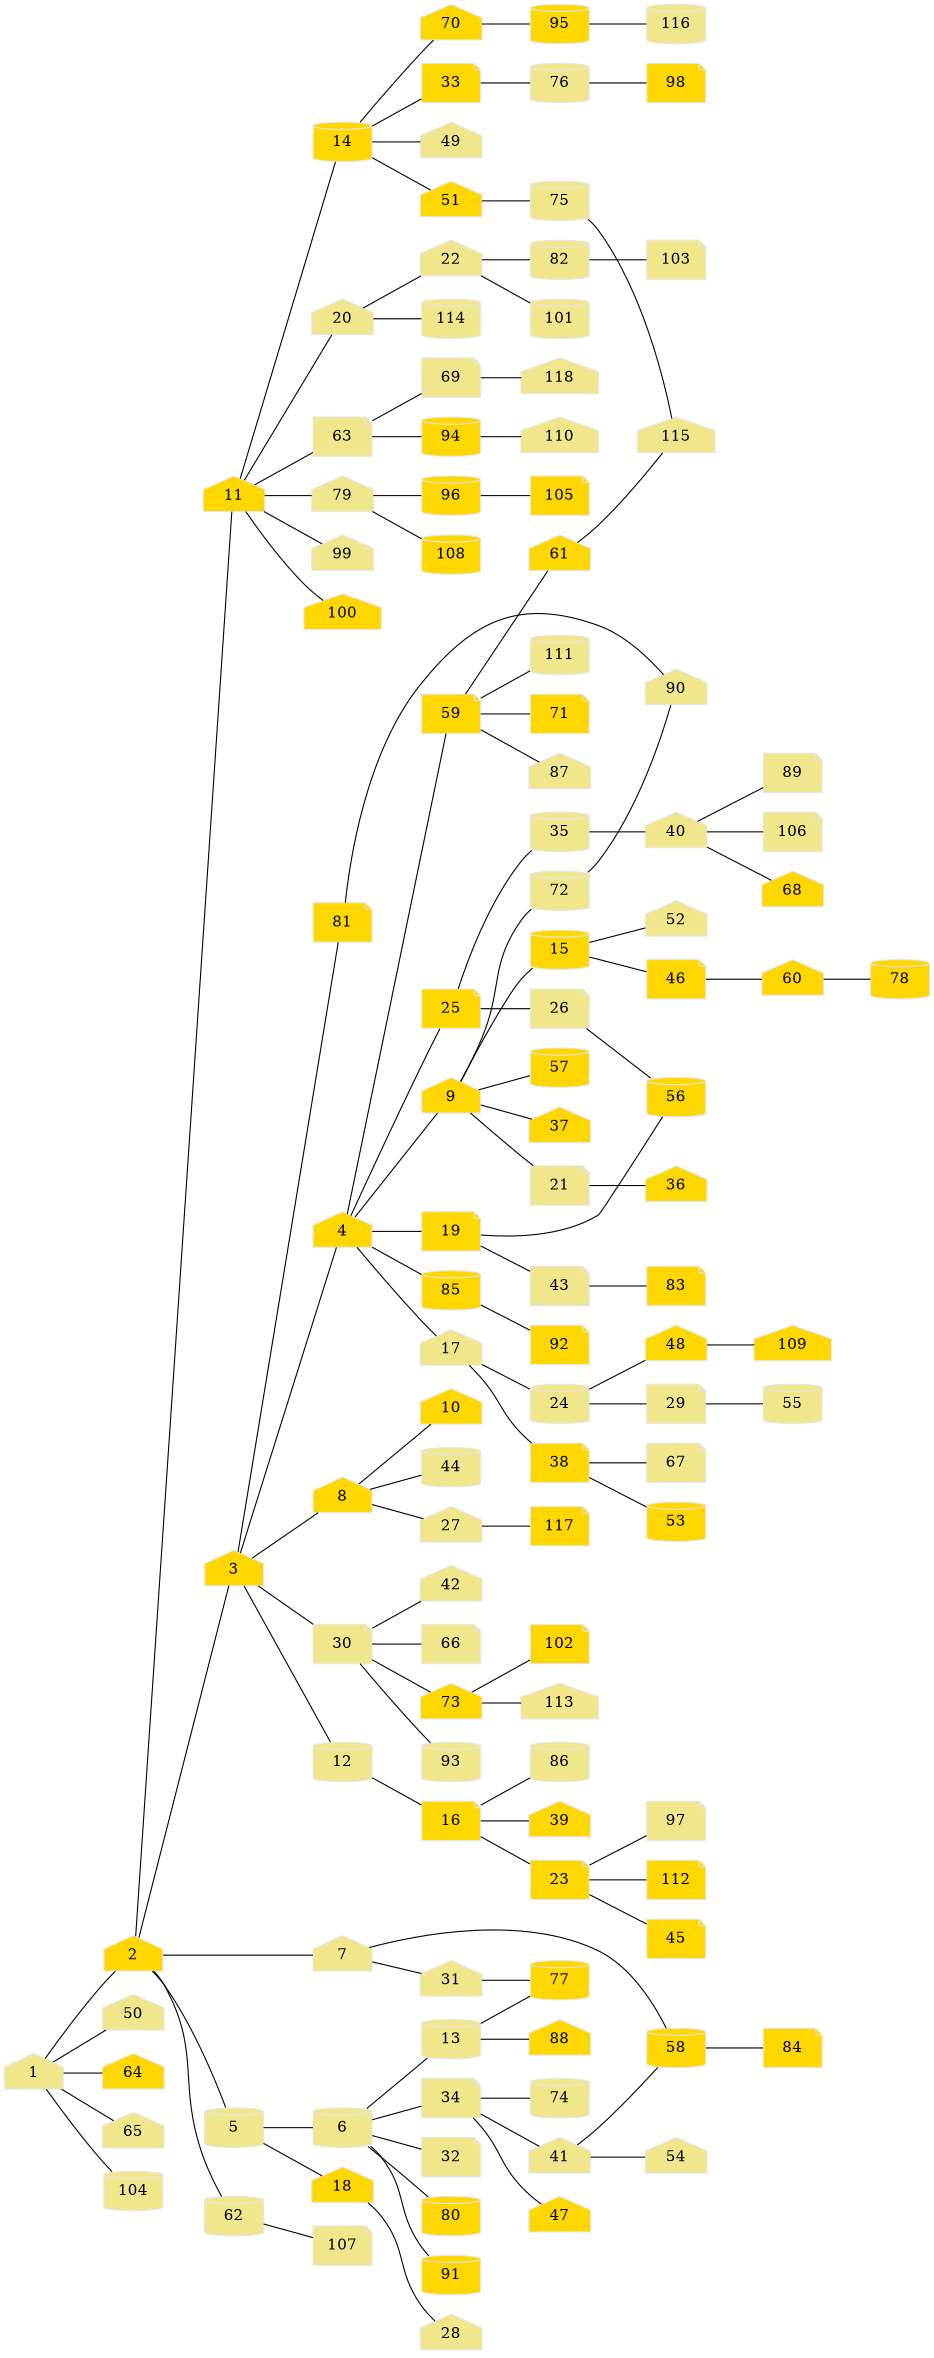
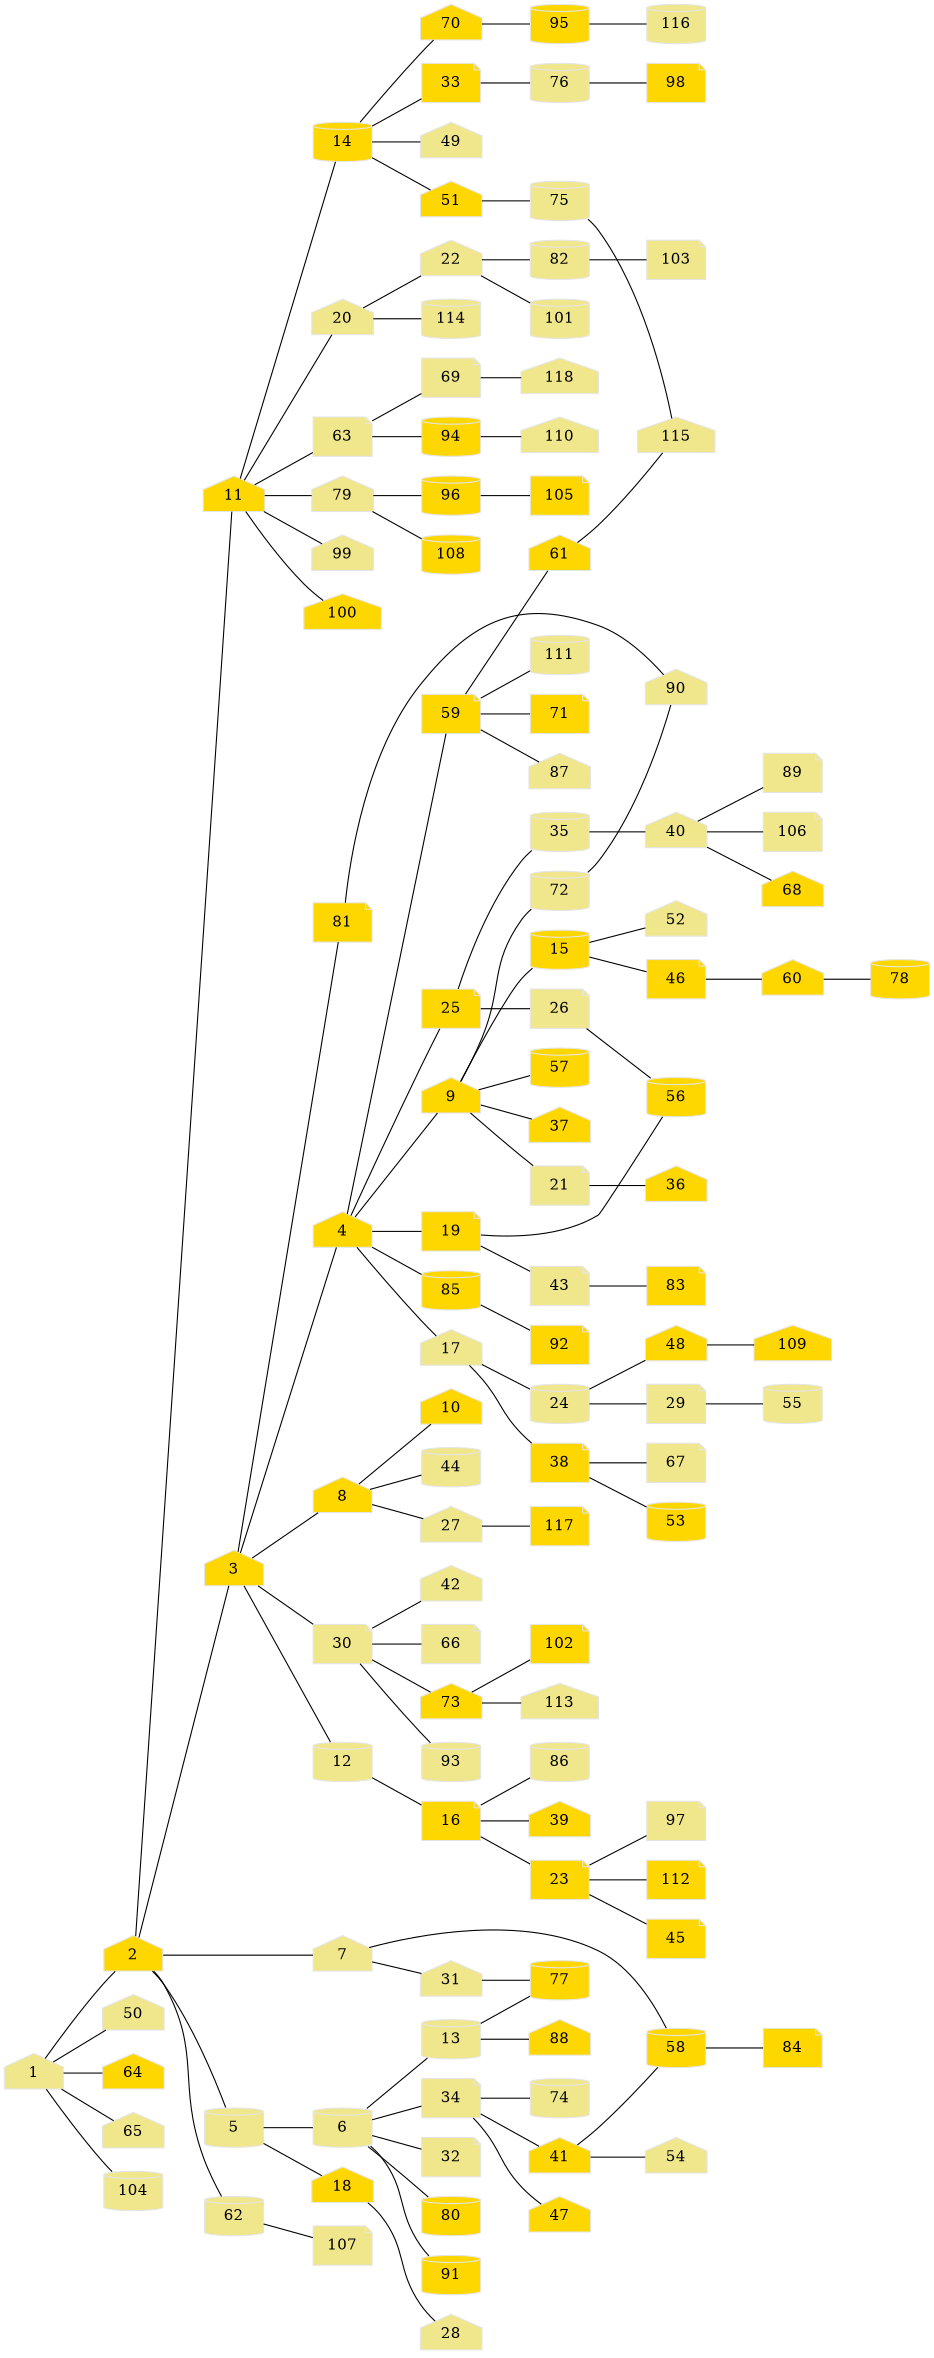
node "41": fillcolor khaki -> gold
